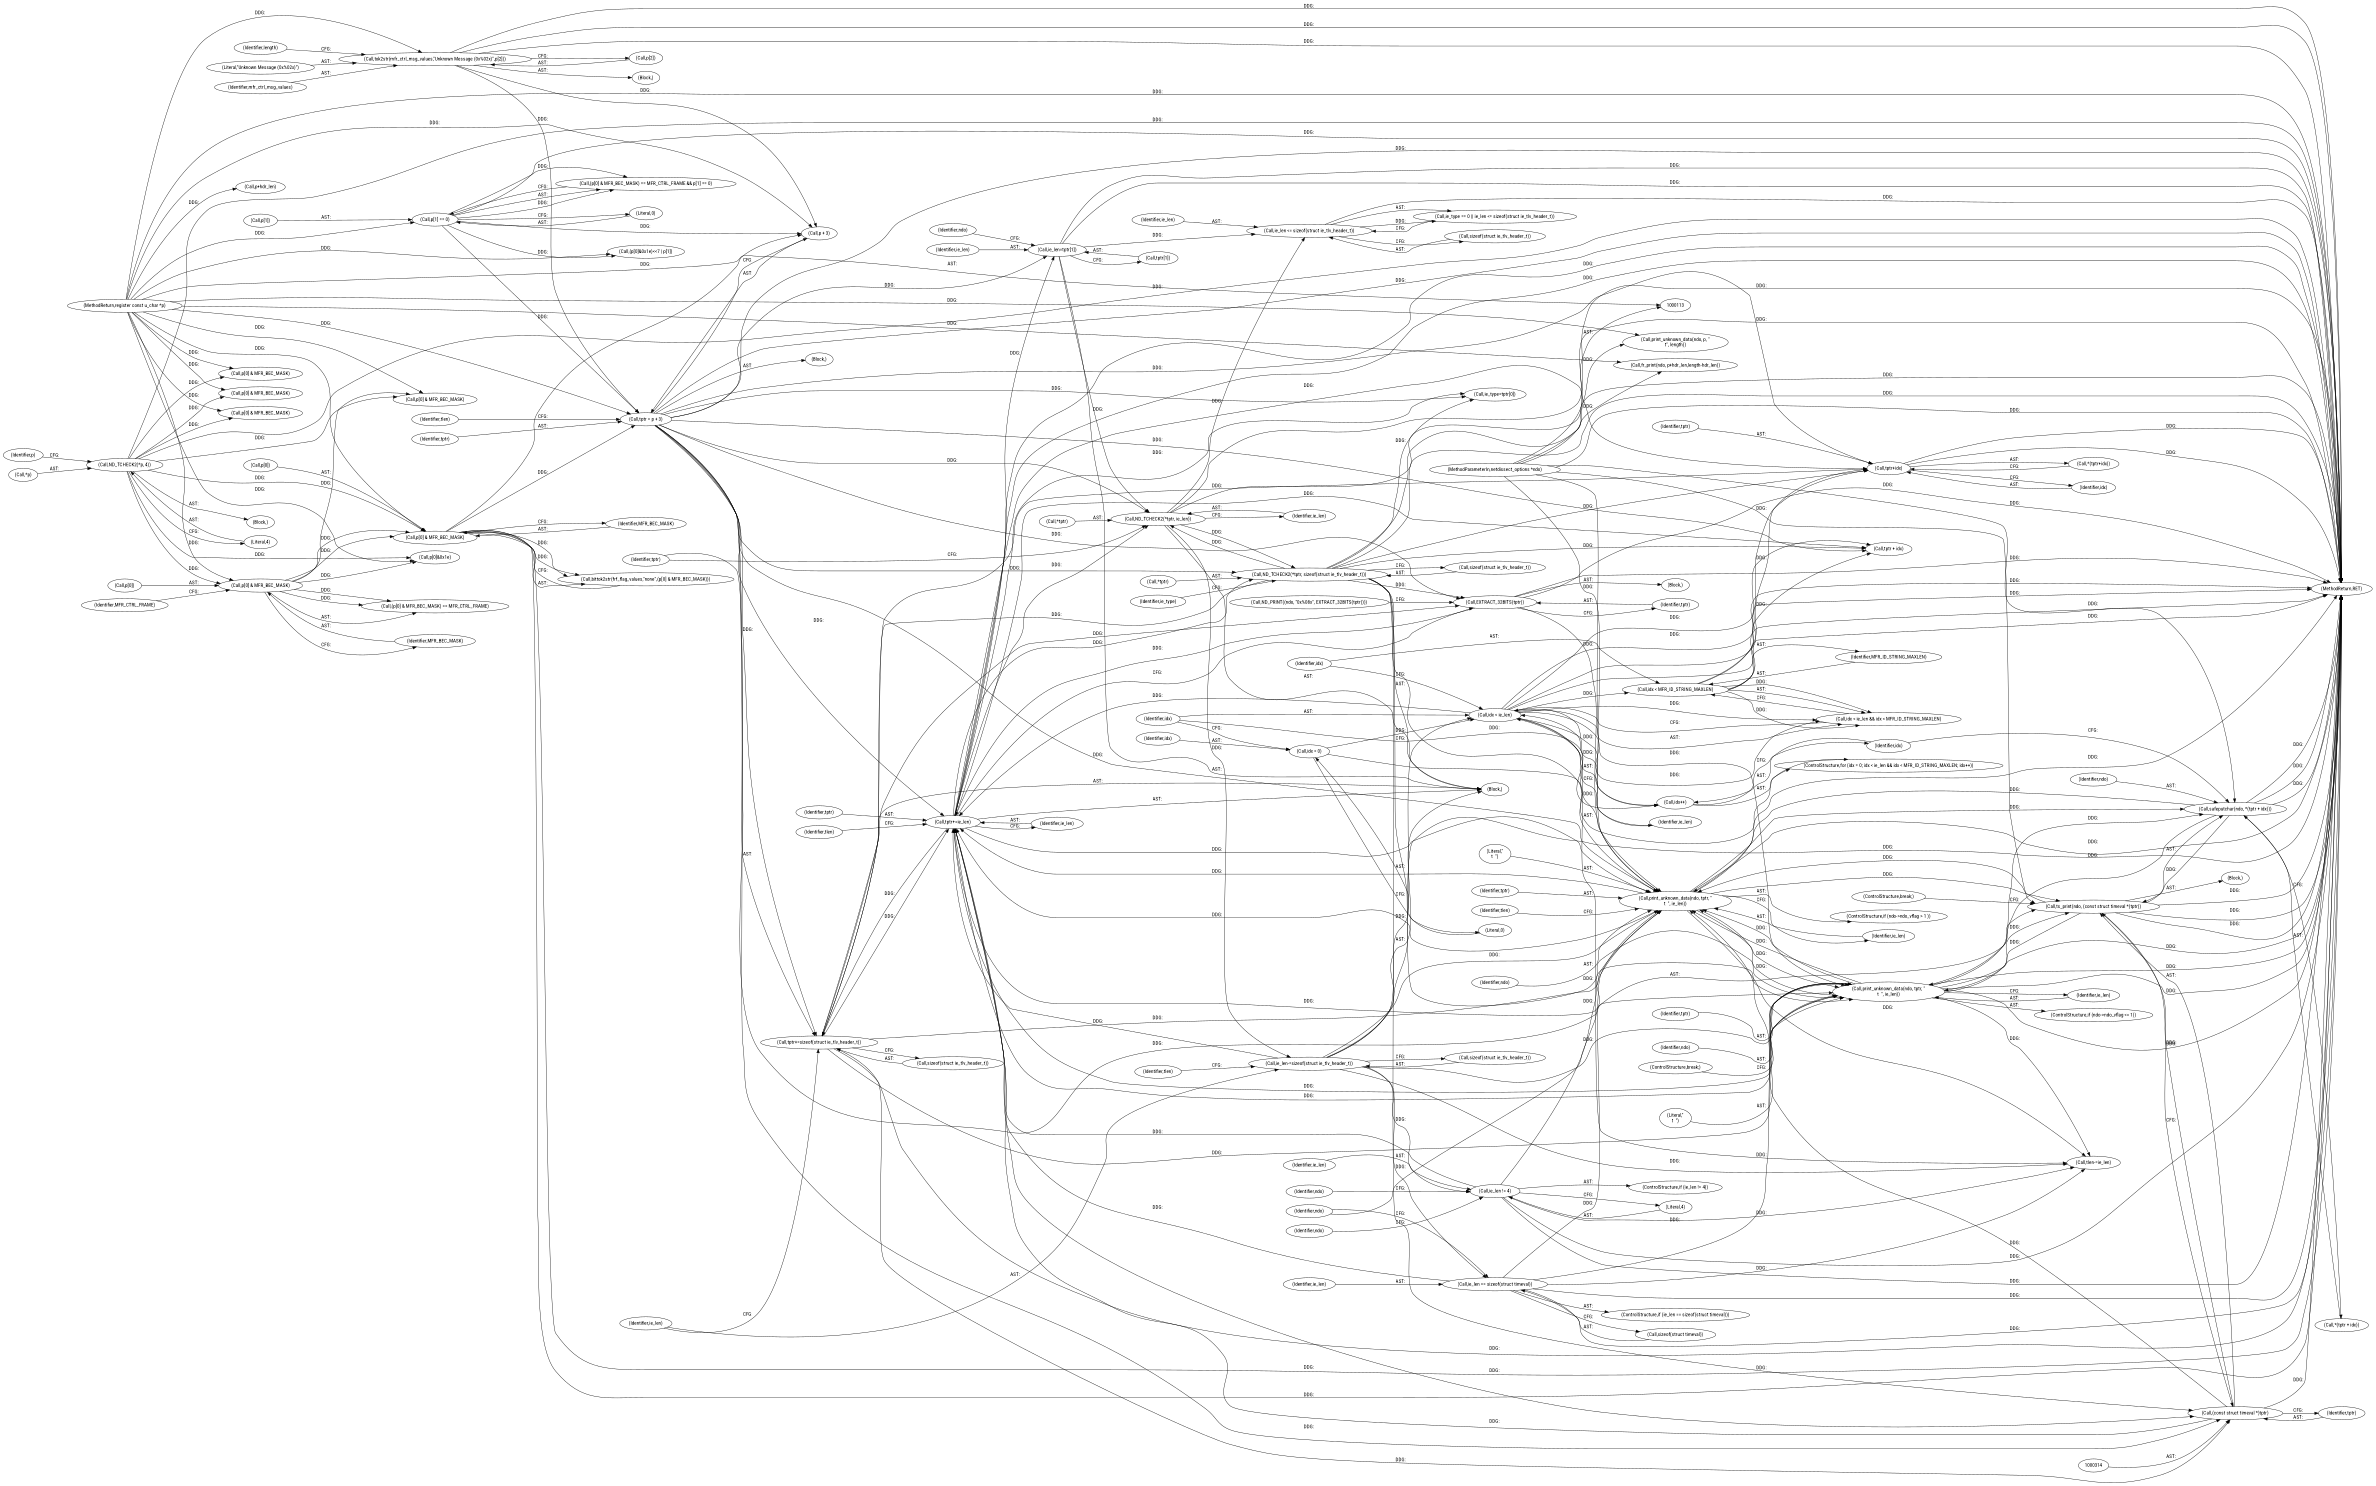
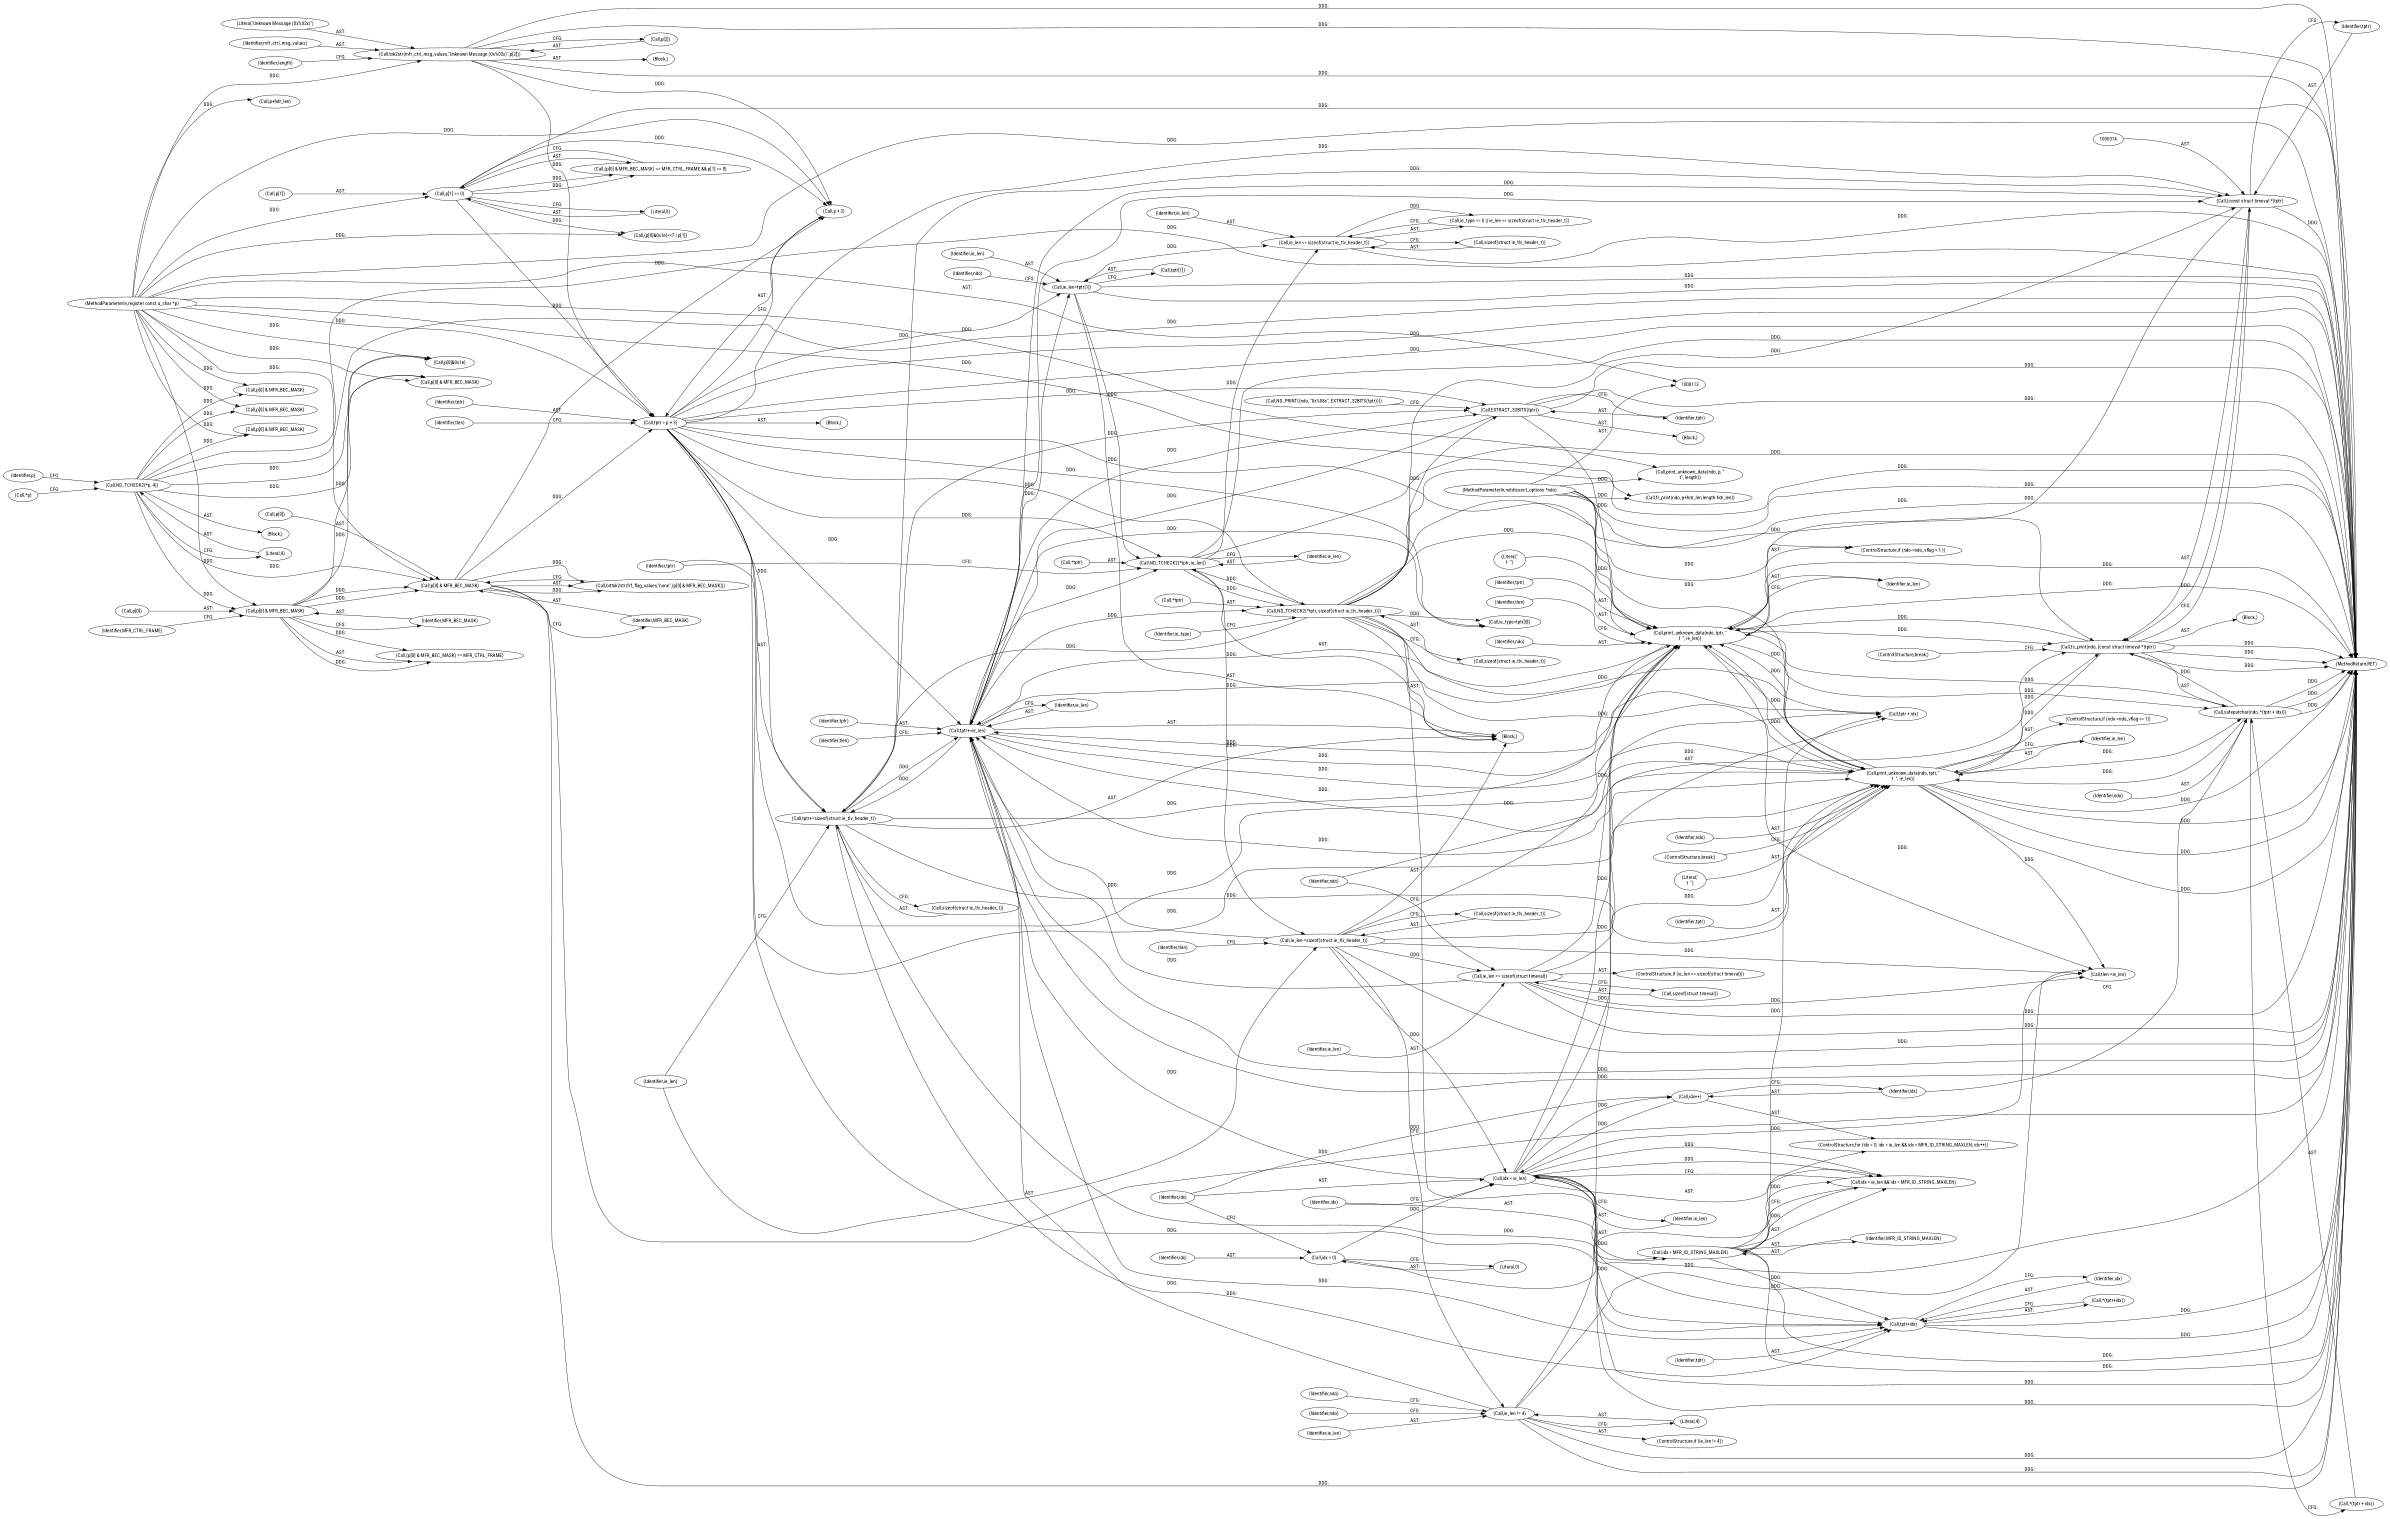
node "(MethodReturn,register const u_char *p)": label "(MethodReturn,register const u_char *p)" -> "(MethodParameterIn,register const u_char *p)"
edge "(Call,*p)" -> "(Call,ND_TCHECK2(*p, 4))": label "AST: " -> "CFG: "
edge "(MethodParameterIn,netdissect_options *ndo)" -> "(Call,safeputchar(ndo, *(tptr + idx)))": now "(MethodParameterIn,netdissect_options *ndo)" -> "(ControlStructure,if (ndo->ndo_vflag > 1 ))"
edge "(Call,tptr+=ie_len)" -> "(Call,EXTRACT_32BITS(tptr))": label "CFG: " -> "DDG: "
